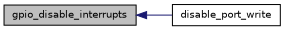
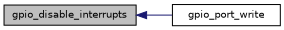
node "disable_port_write": label "disable_port_write" -> "gpio_port_write"
